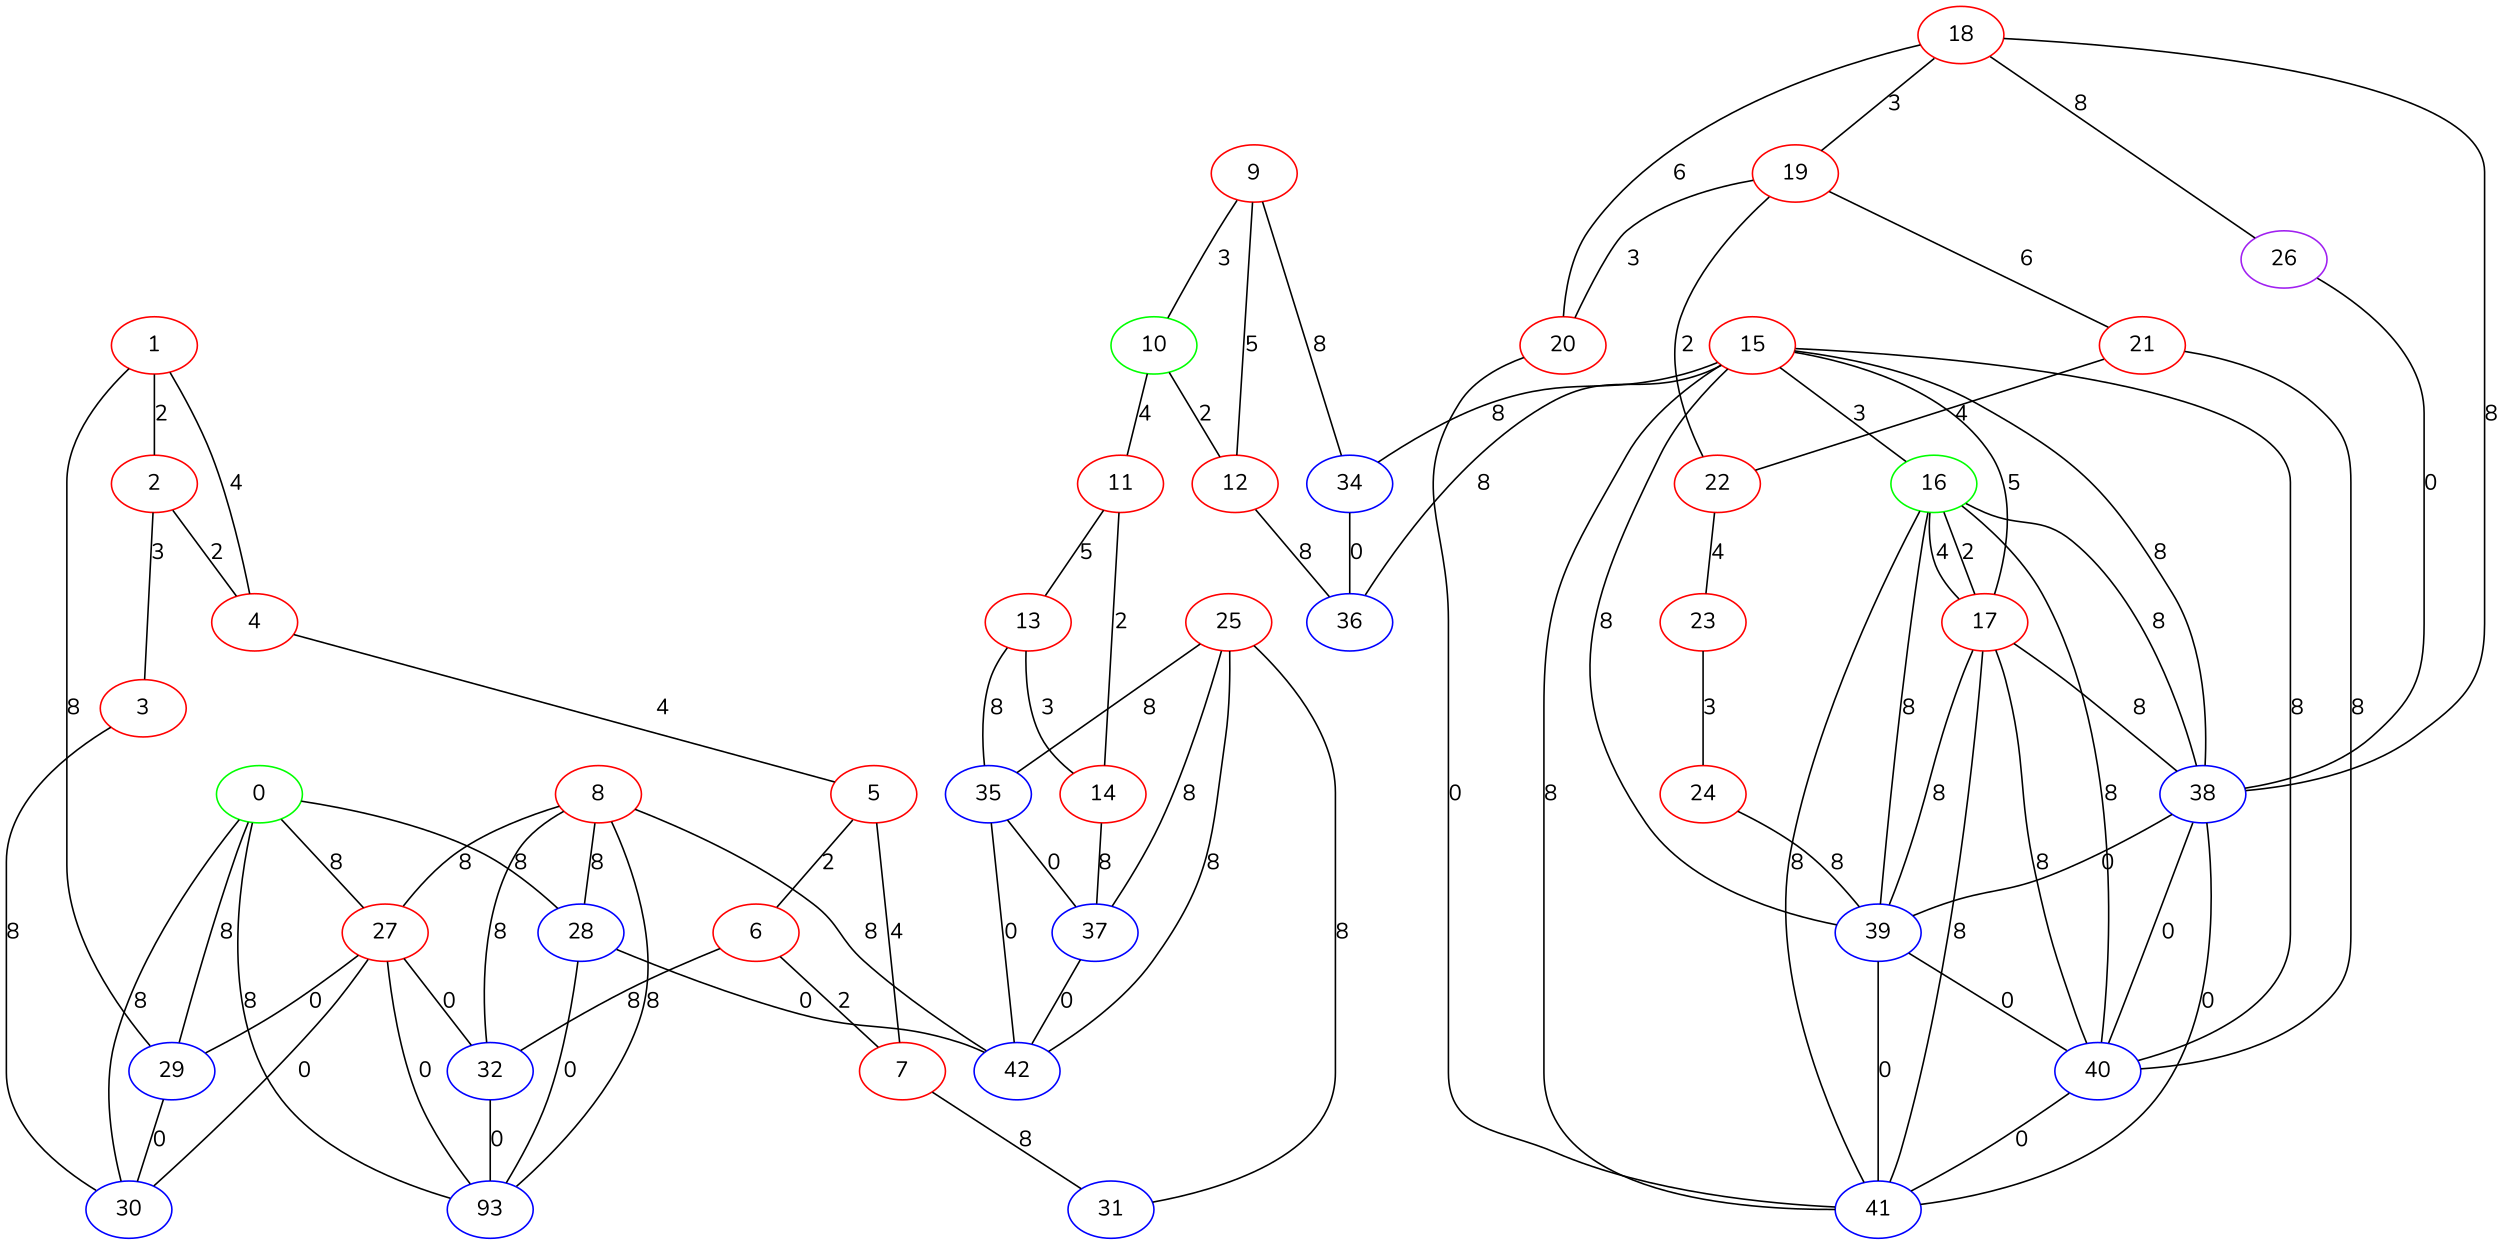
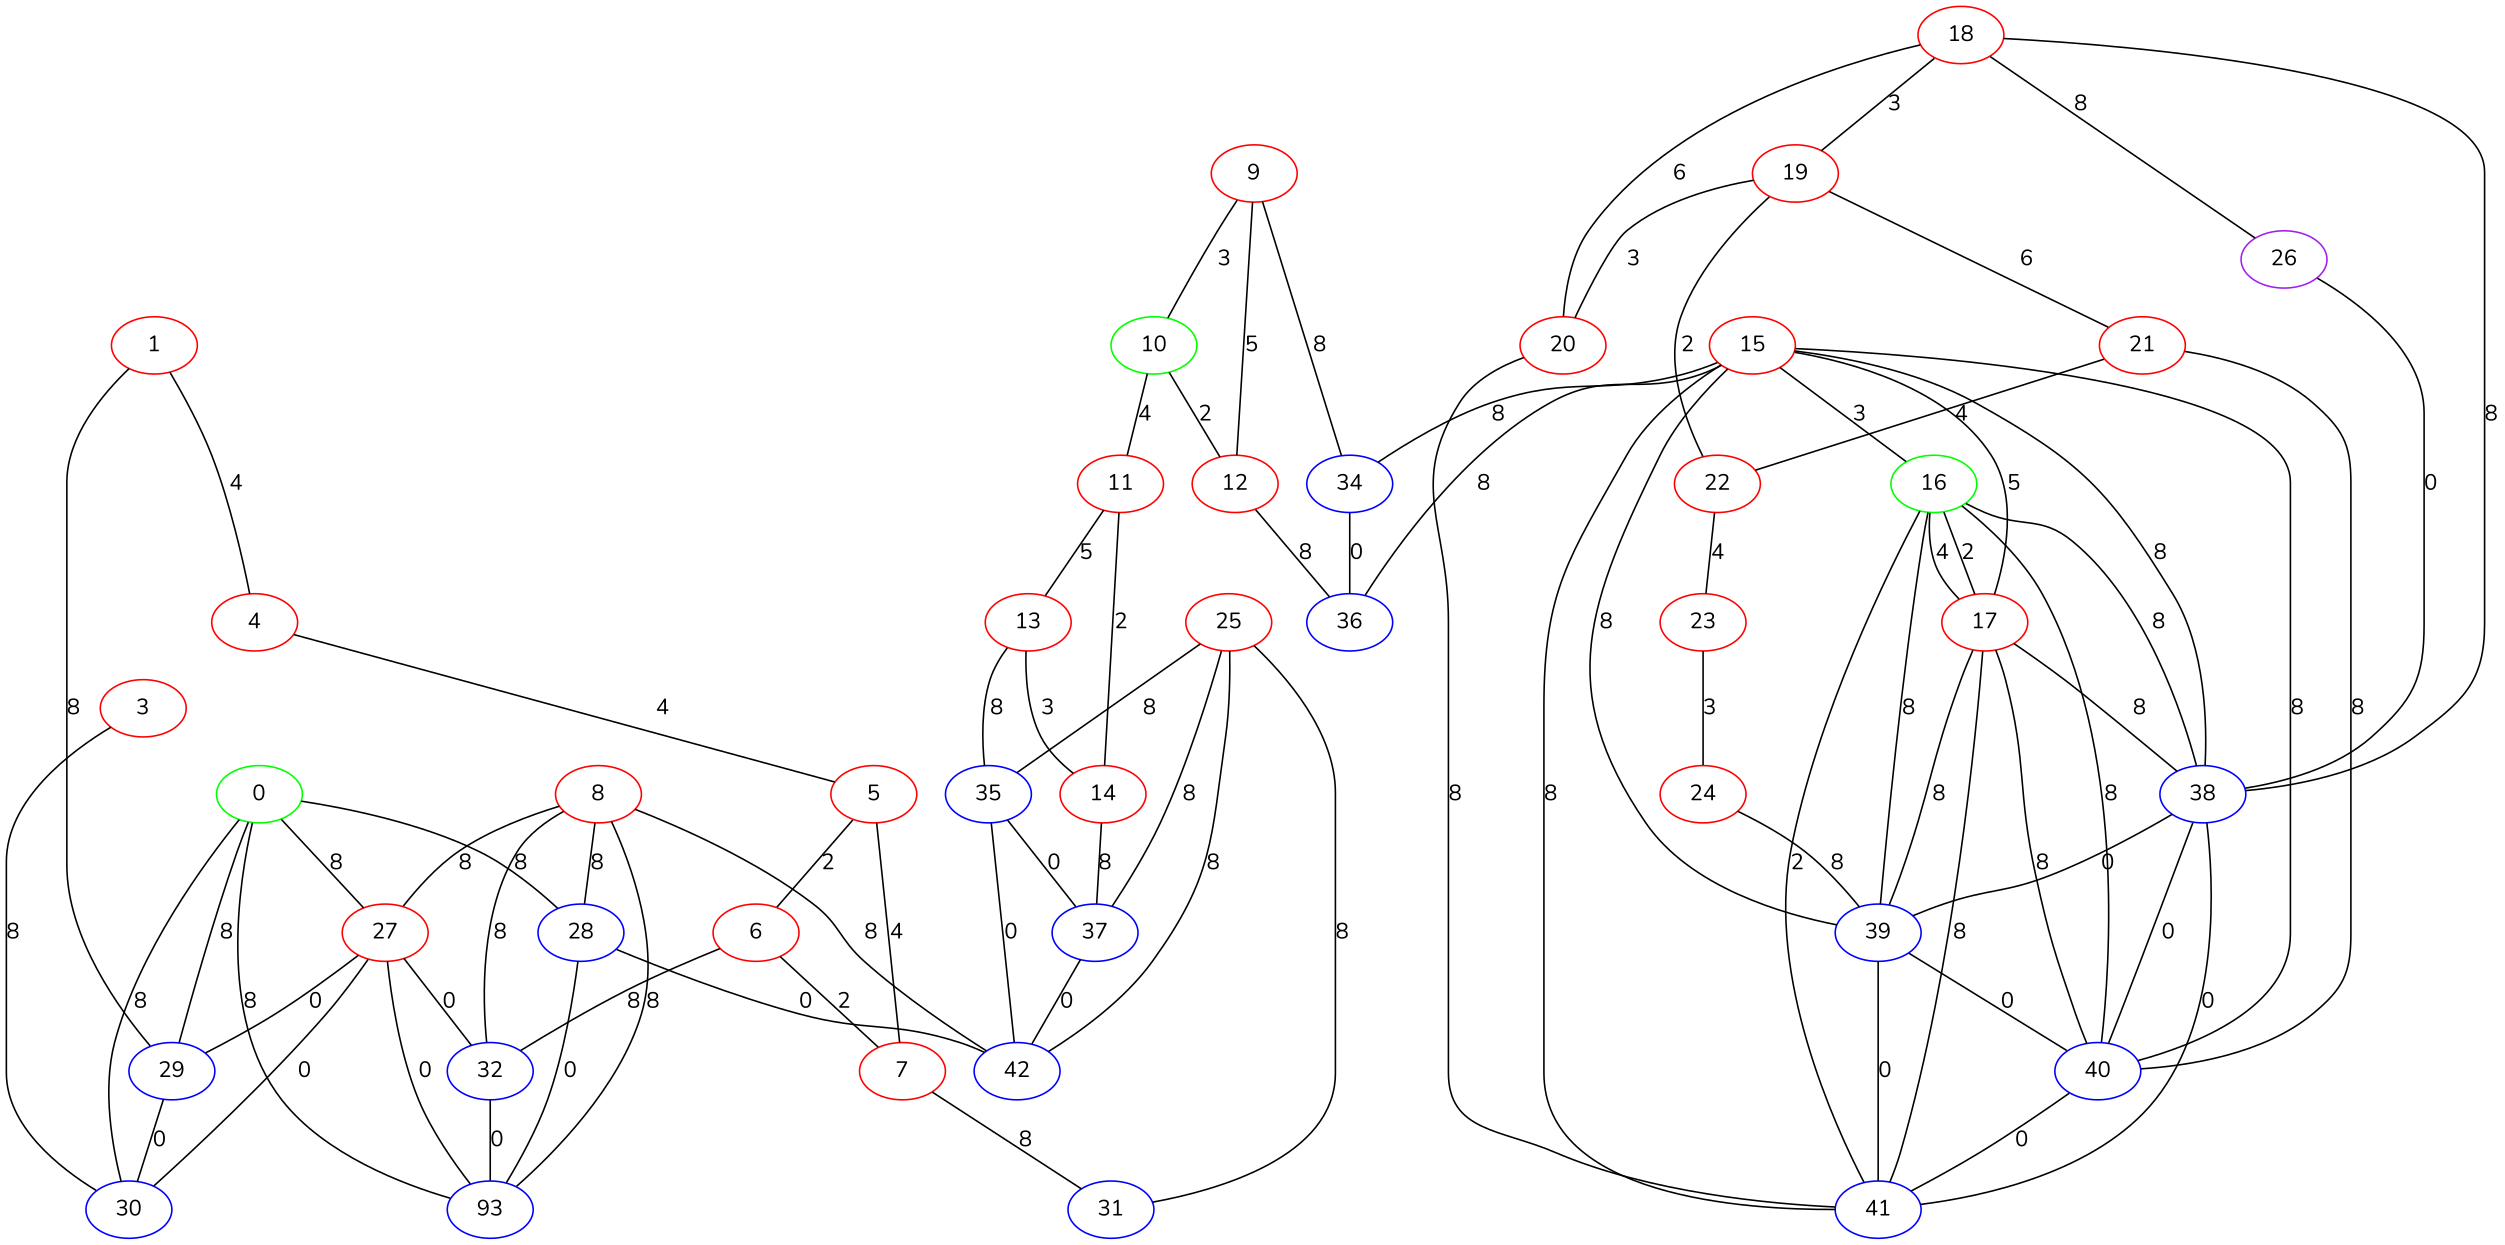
node "2": removed
edge "20" -- "41": label "0" -> "8"
edge "16" -- "41": label "8" -> "2"
